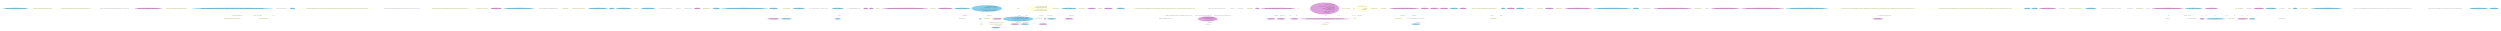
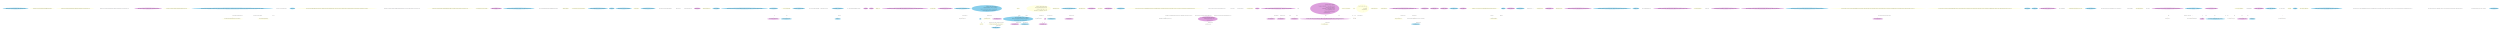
node "Entry System.Collections.Generic.List<T>.Contains(T)": fillcolor skyblue -> white
